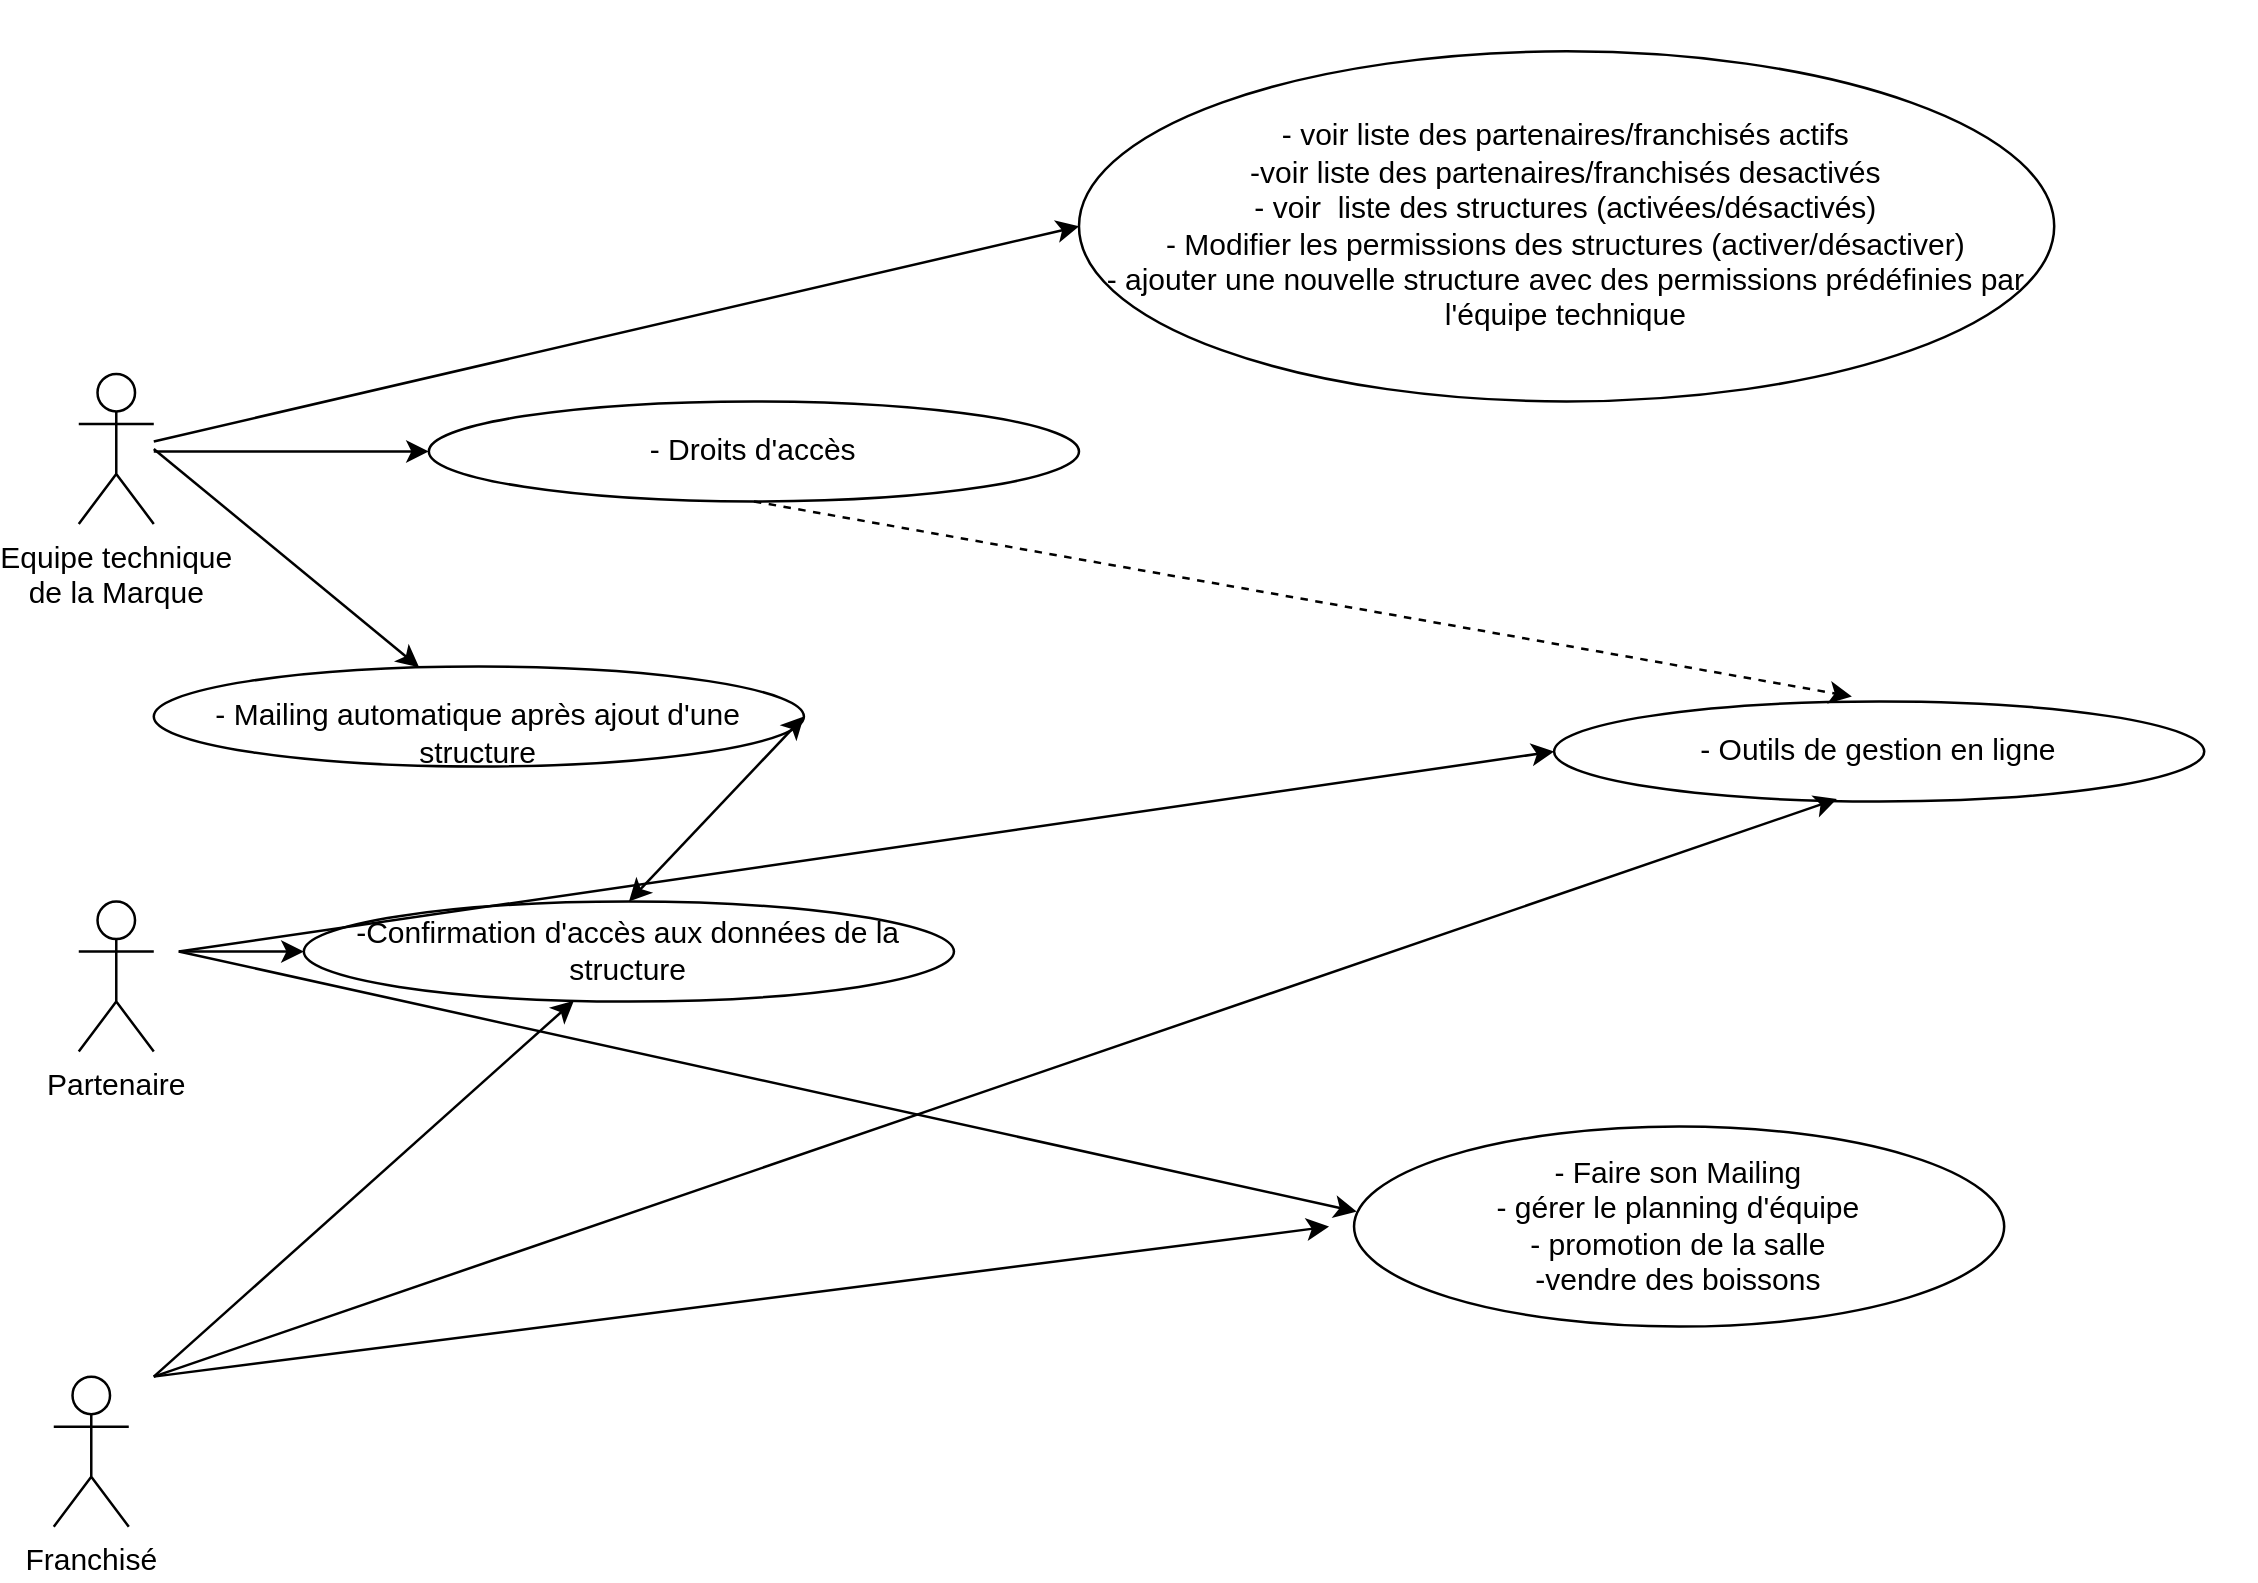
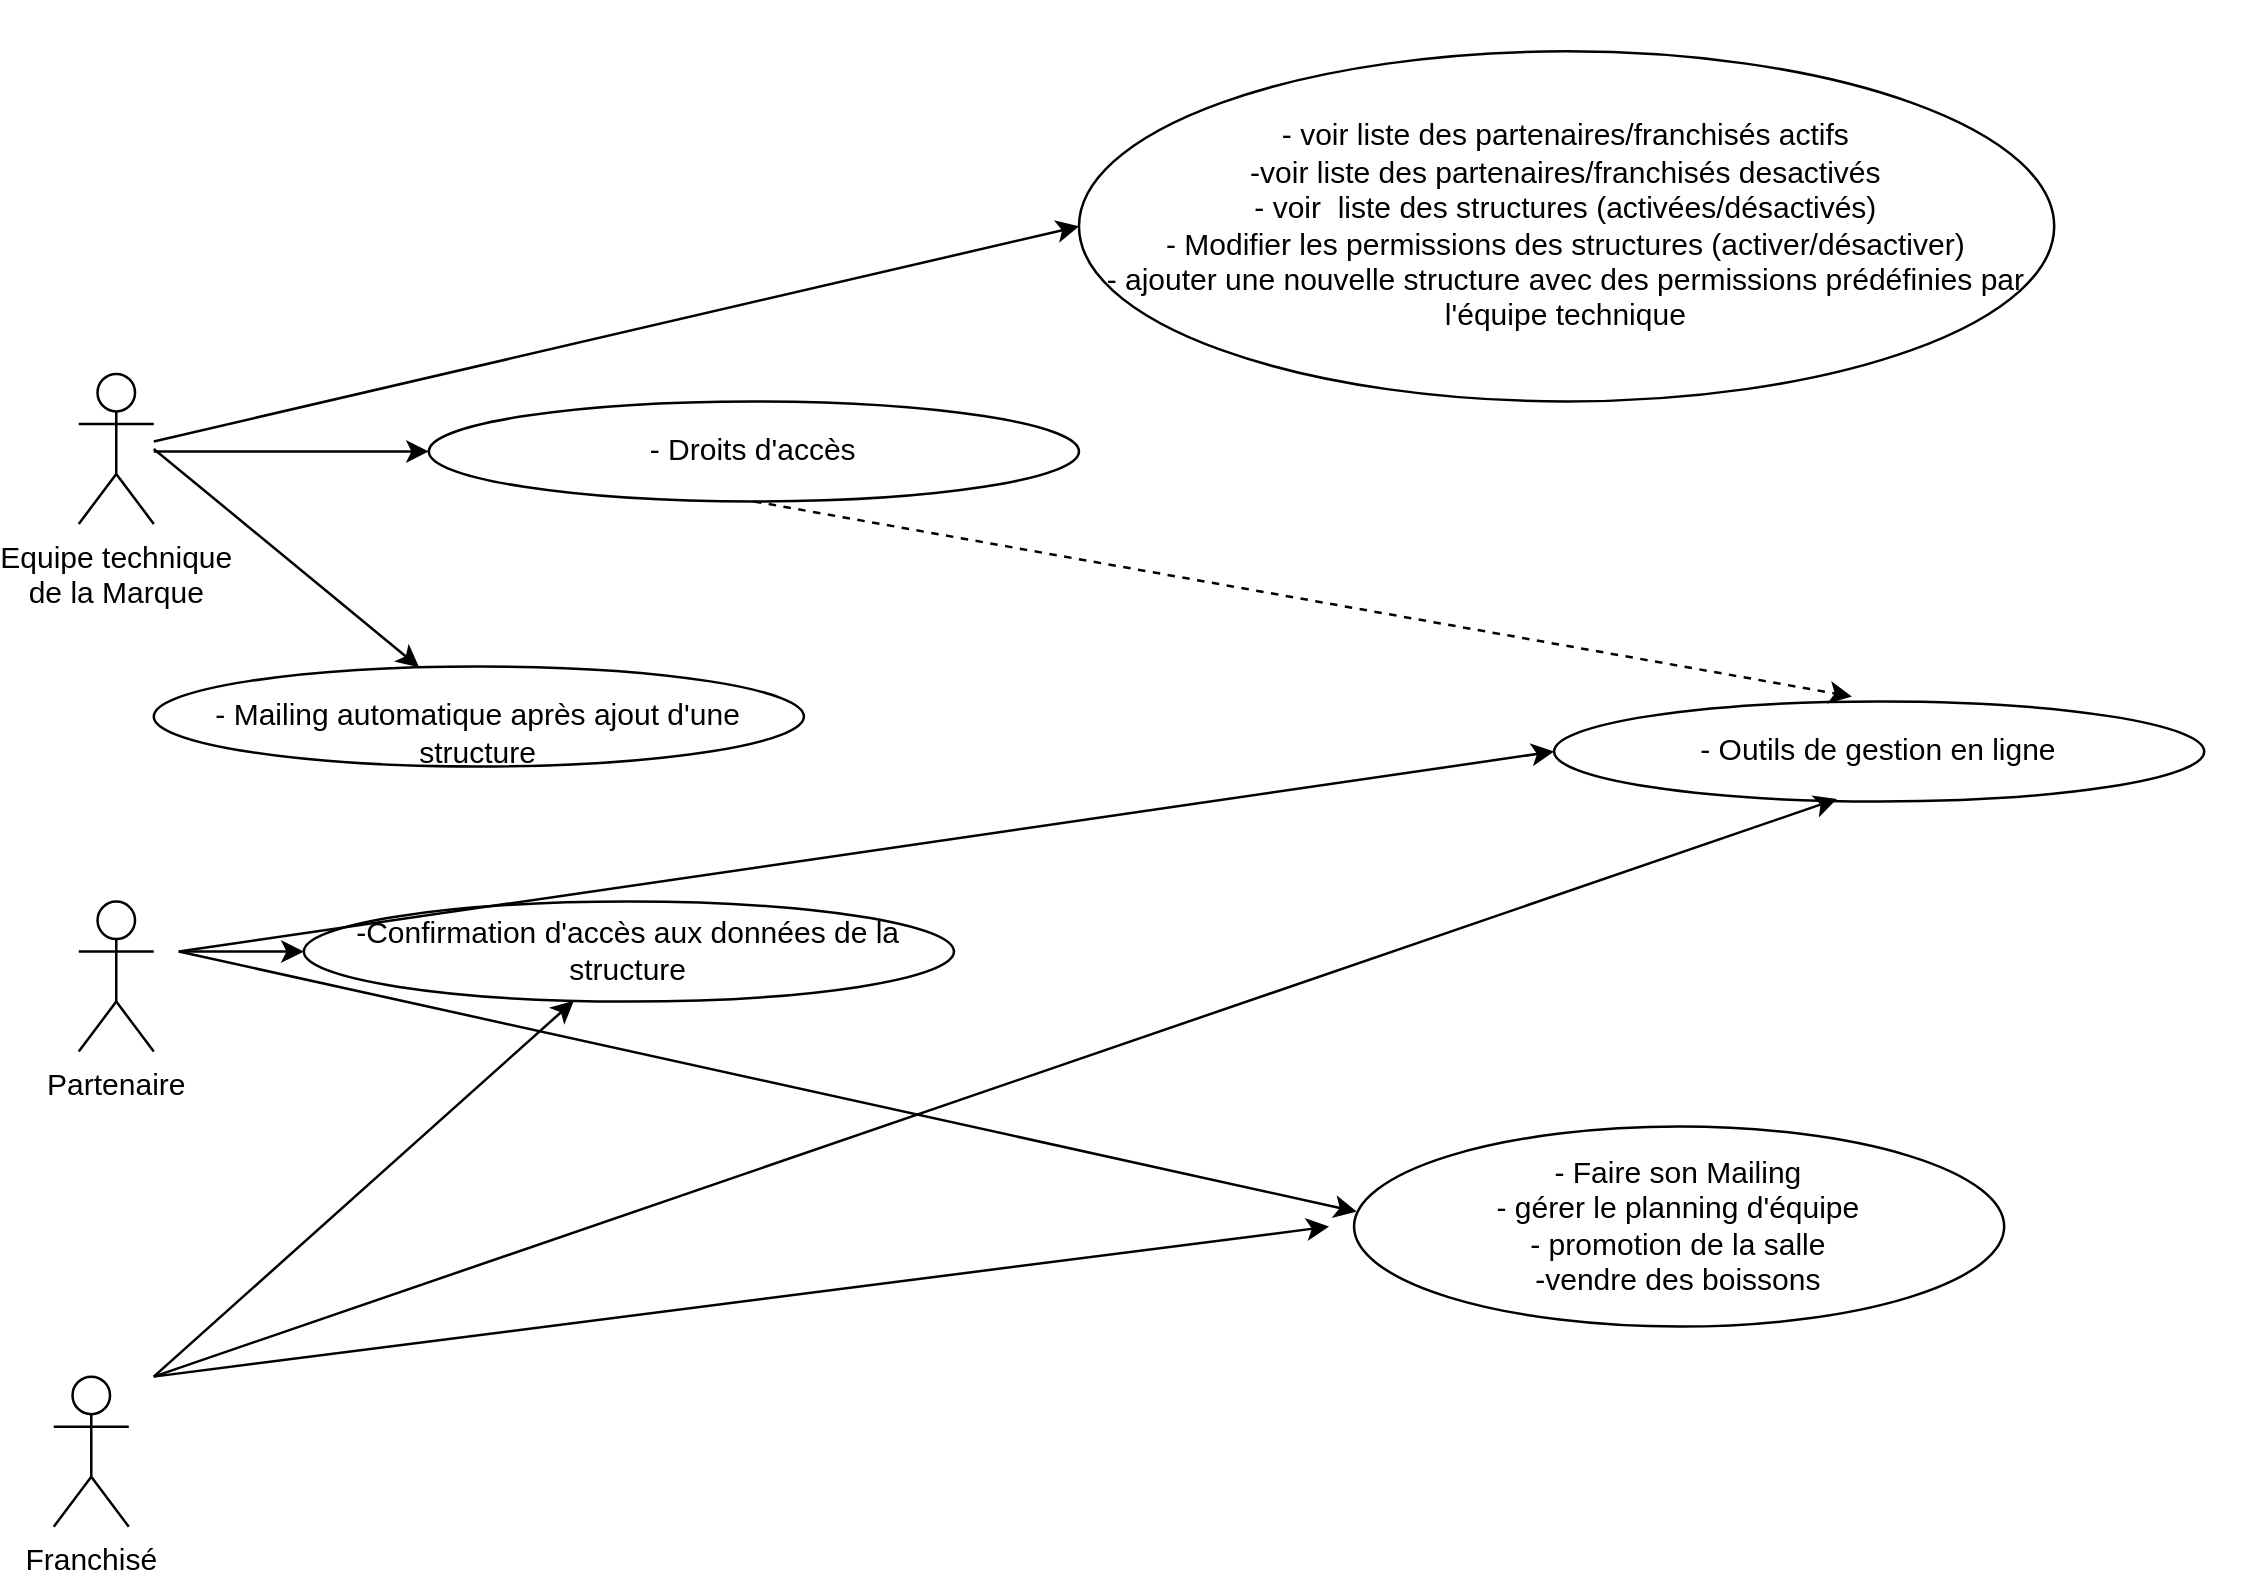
edge "- Mailing automatique après ajout d'une structure" -- "-Confirmation d'accès aux données de la structure": removed
